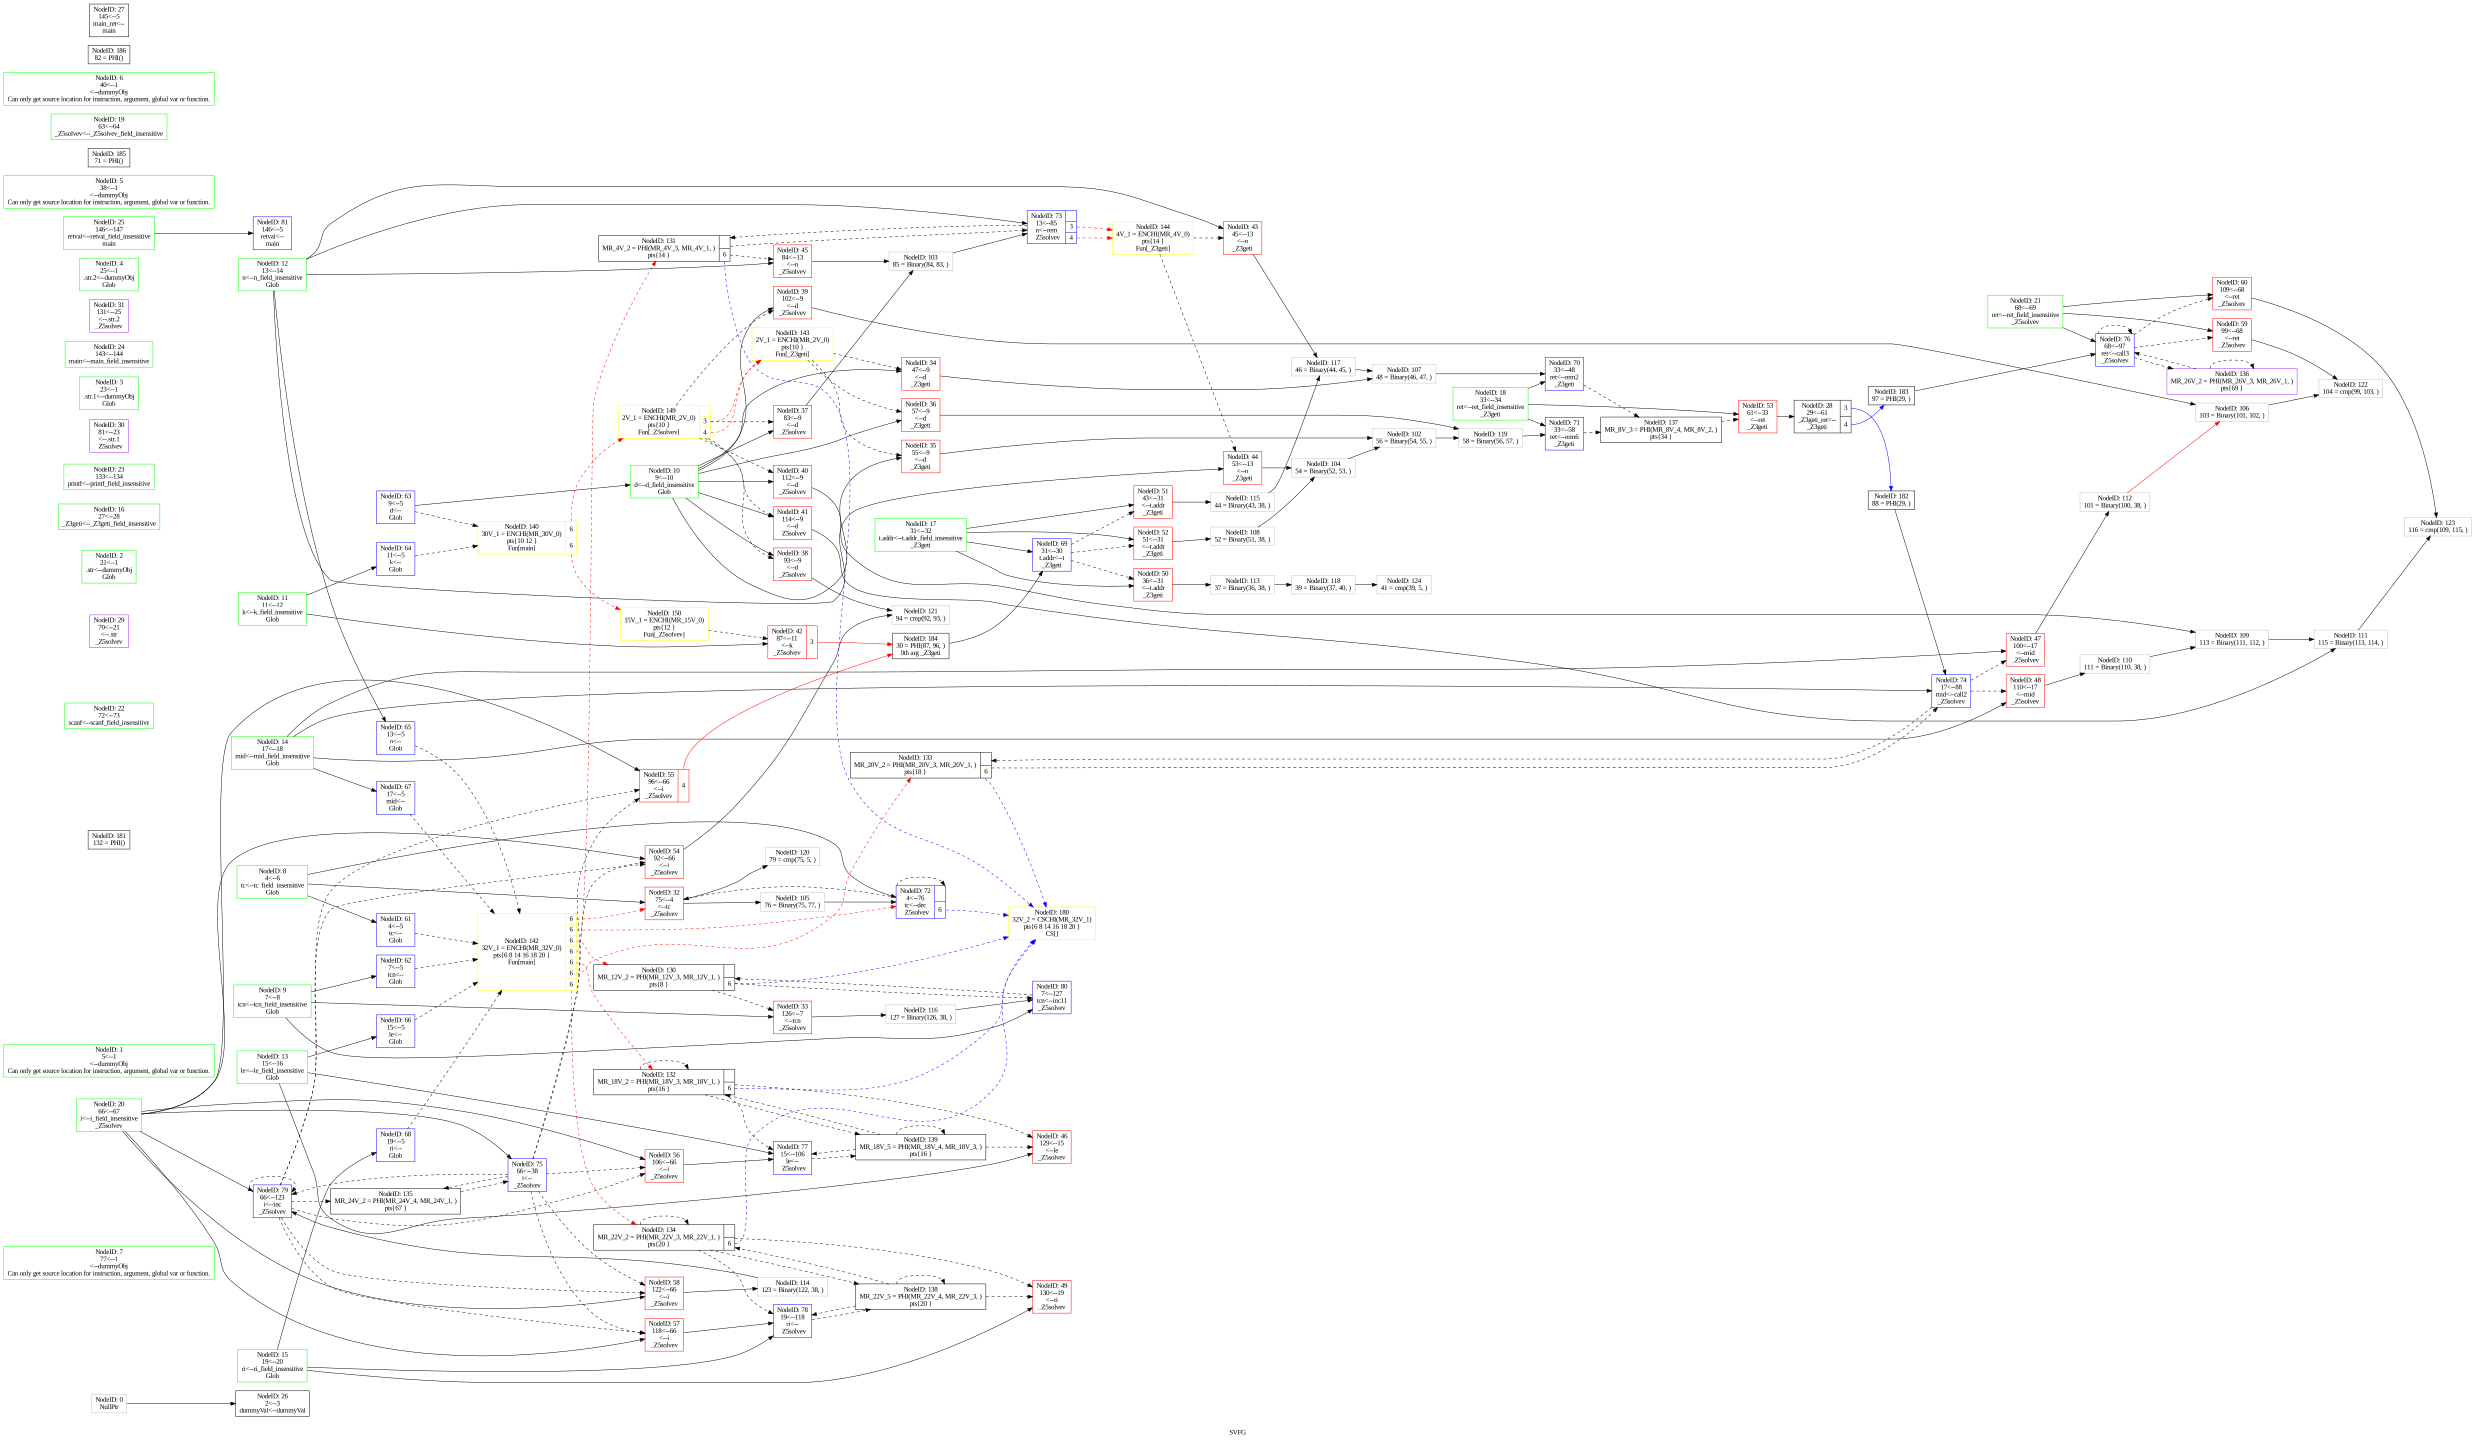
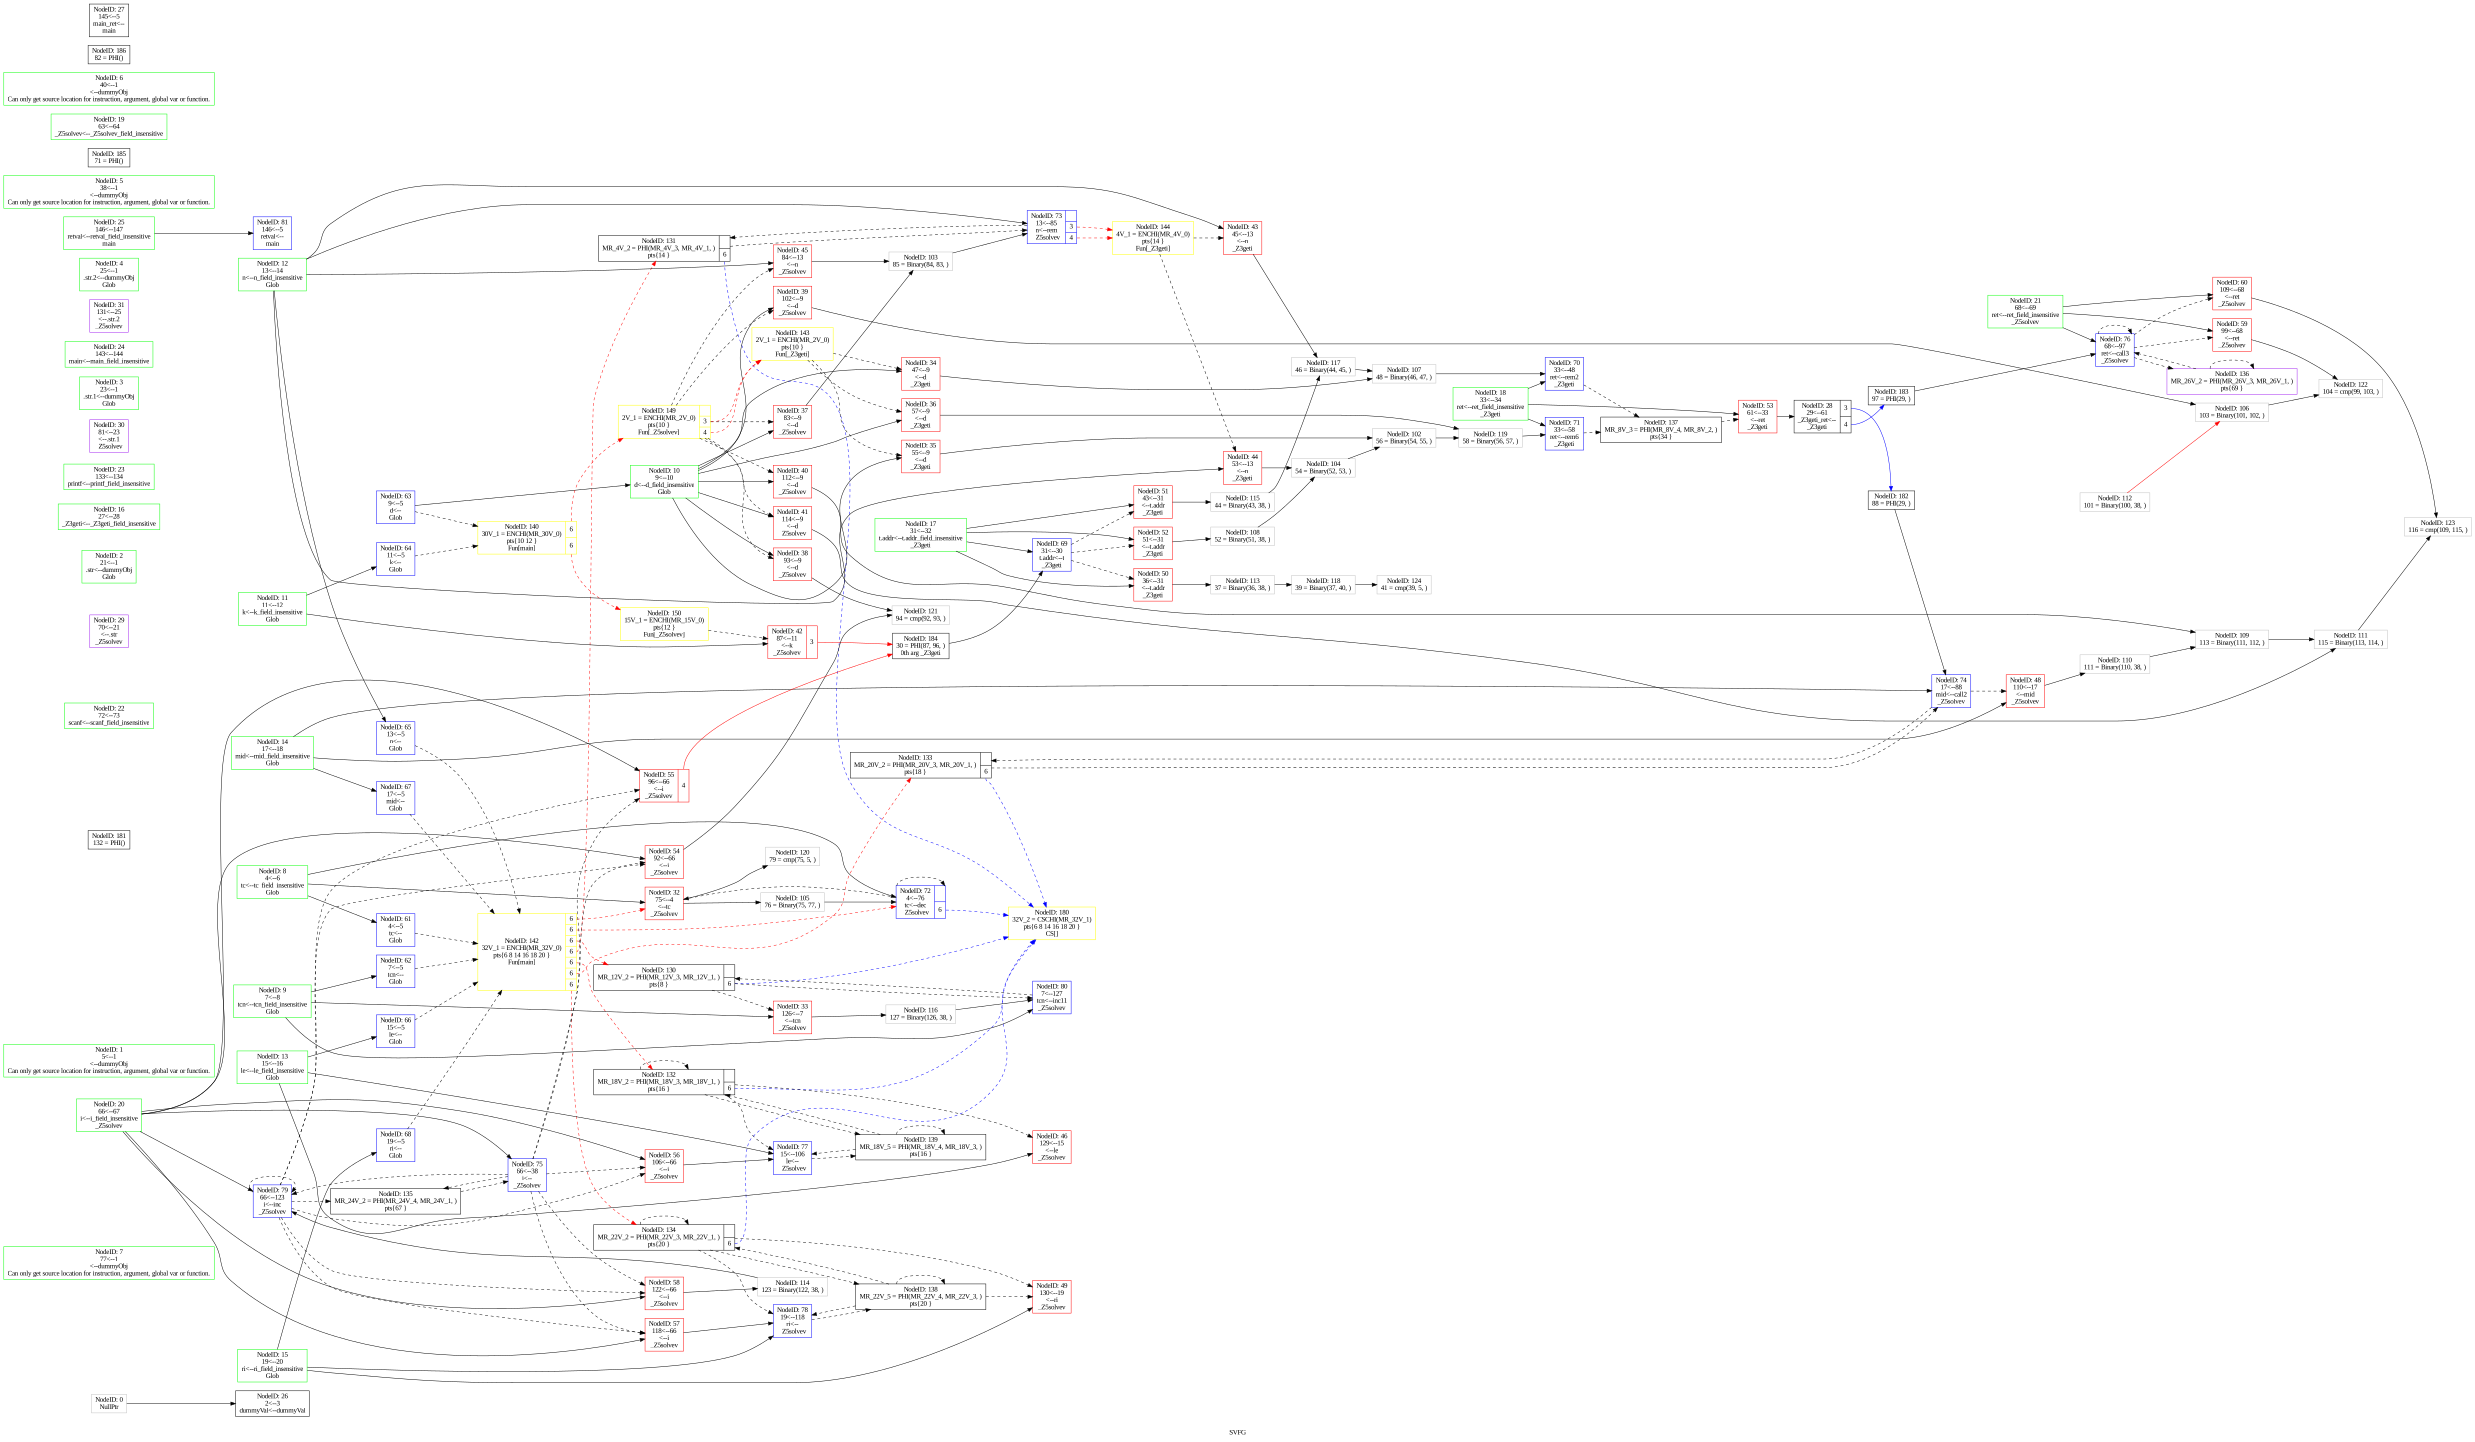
edge "NodeID: 131" -> "NodeID: 45": now "NodeID: 149" -> "NodeID: 45"
node "NodeID: 47": removed
edge "NodeID: 139" -> "NodeID: 46": removed
